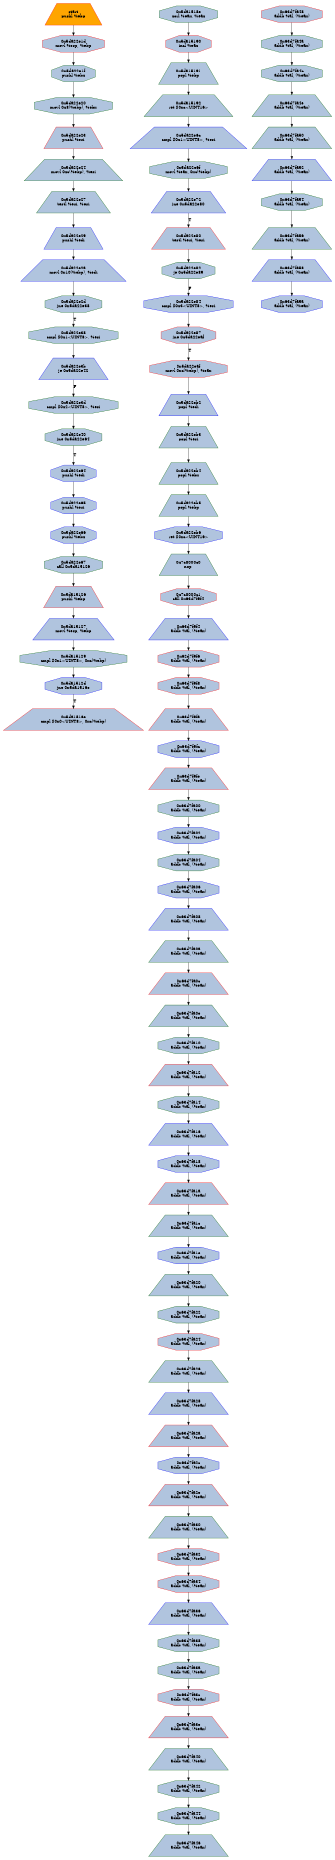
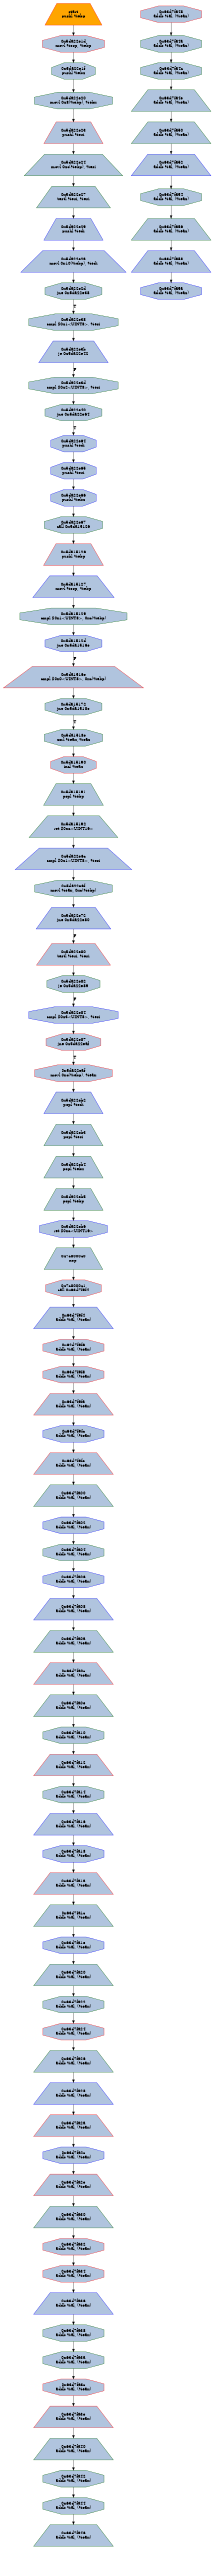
edge "0x5da22e72 jne 0x5da22e80" -> "0x5da22e80 testl %esi, %esi": label "T" -> "F"
edge "0x5da1512d jne 0x5da1516e" -> "0x5da1516e cmpl $0x0<UINT8>, 0xc(%ebp)": label "T" -> "F"
node "0x5da15172 jne 0x5da1518e": added
node "0x63d7fa00 addb %al, (%eax)": shape octagon -> trapezium
